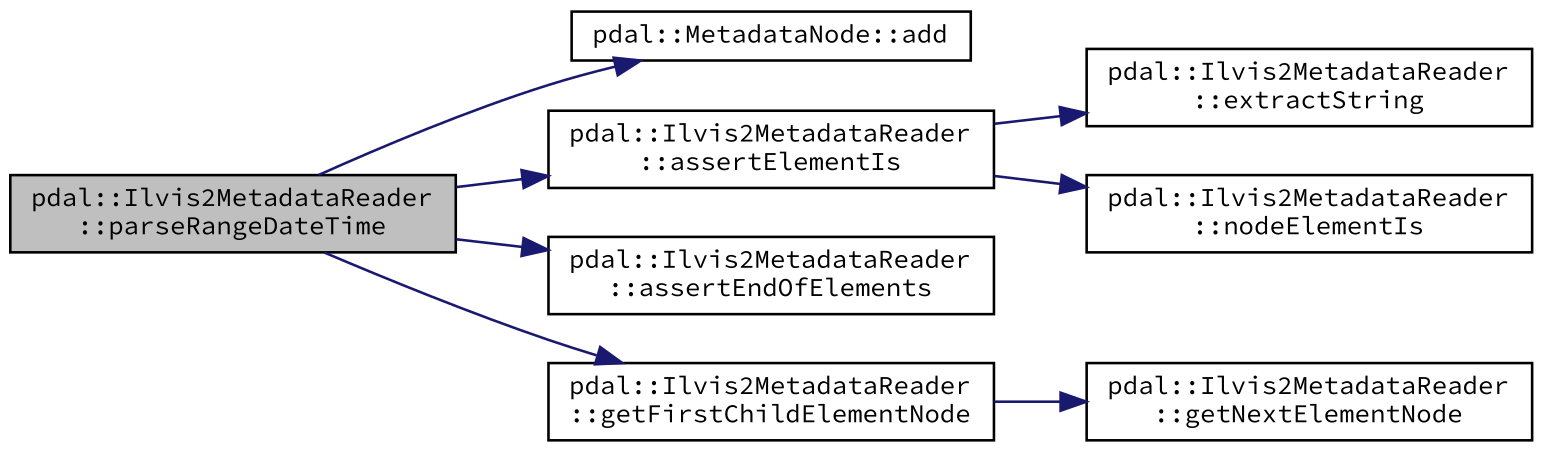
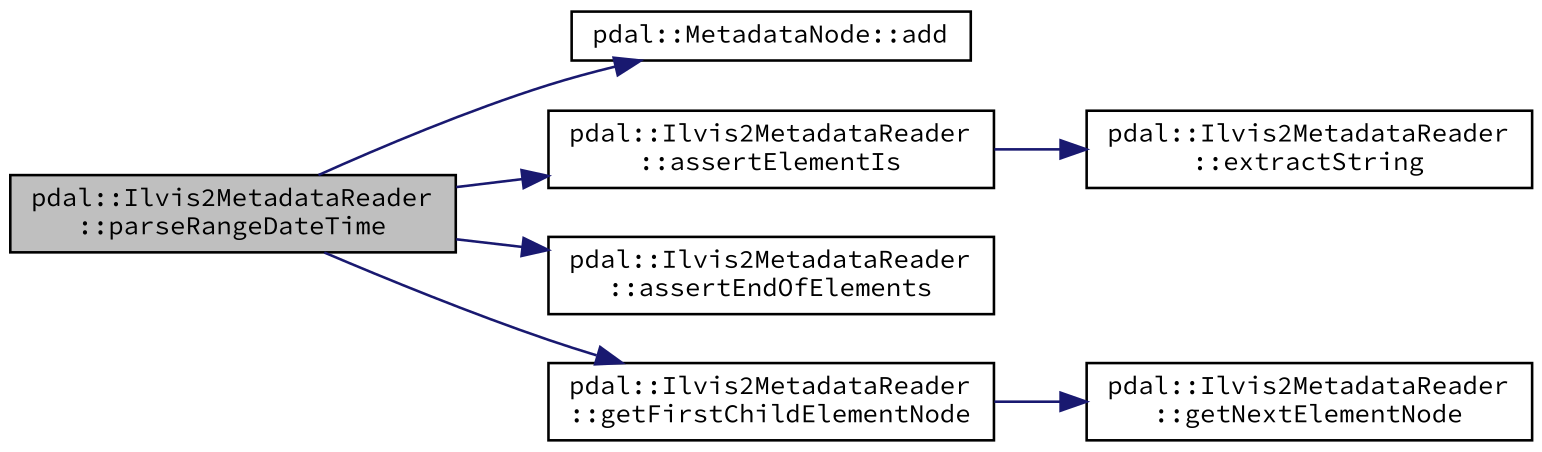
node "pdal::Ilvis2MetadataReader ::nodeElementIs": removed
